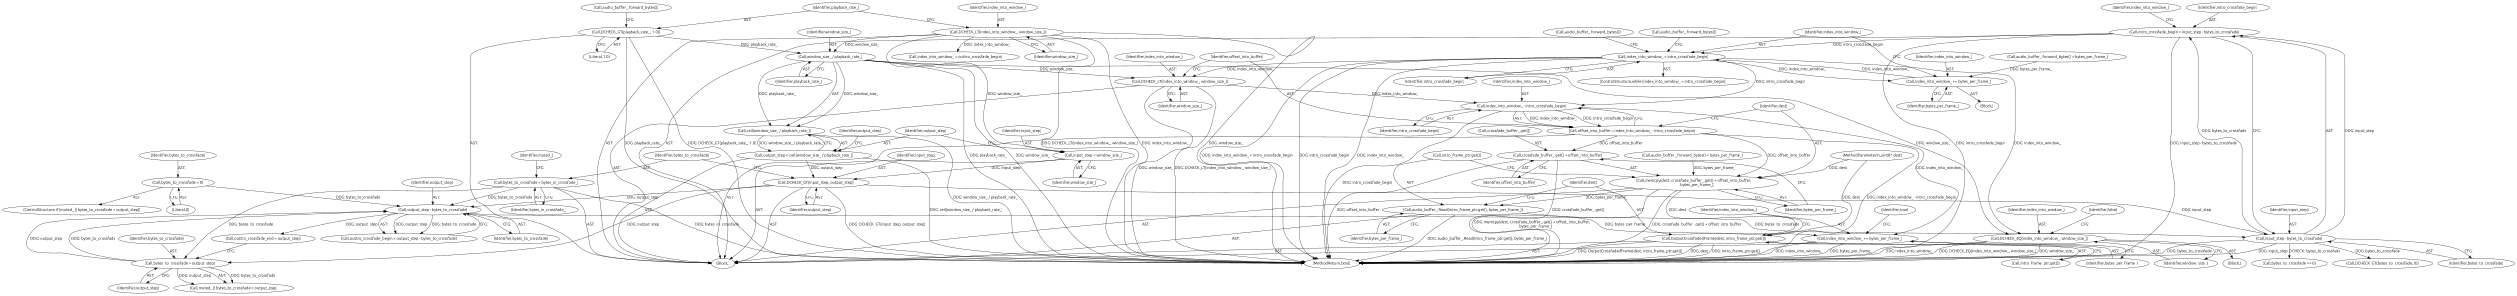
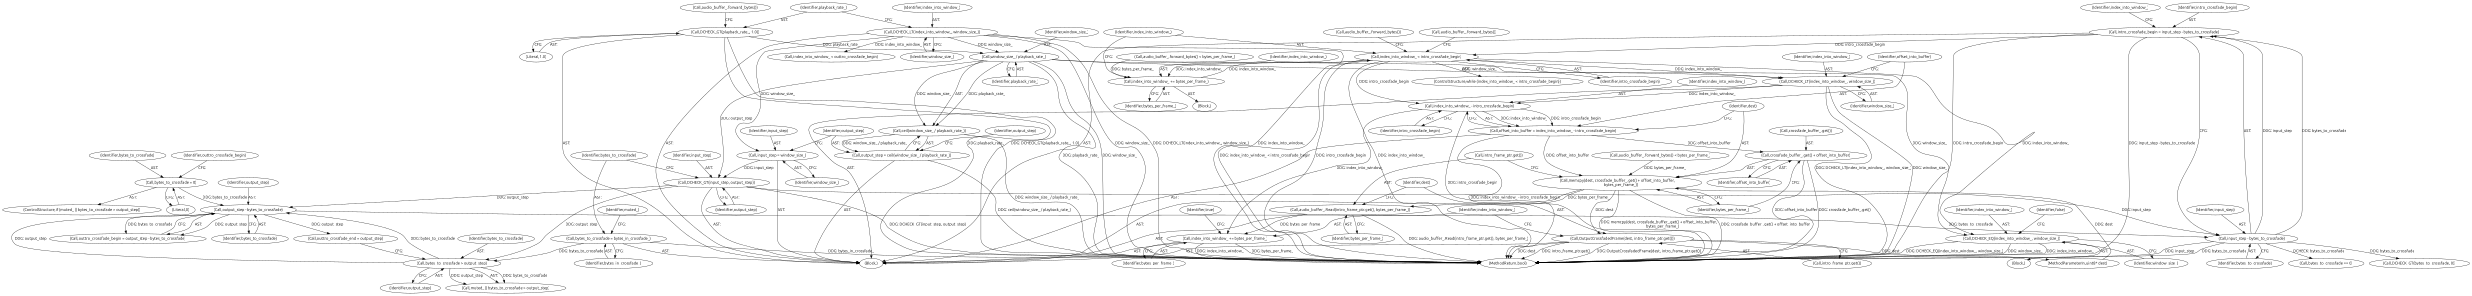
node "(Identifier,outtro_crossfade_begin)": added
edge "(Call,output_step = ceil(window_size_ / playback_rate_))" -> "(Call,DCHECK_GT(input_step, output_step))": now "(Call,window_size_ / playback_rate_)" -> "(Call,DCHECK_GT(input_step, output_step))"
edge "(Call,bytes_to_crossfade = bytes_in_crossfade_)" -> "(Call,output_step - bytes_to_crossfade)": removed, label "DDG: bytes_to_crossfade"
edge "(MethodParameterIn,uint8* dest)" -> "(Call,OutputCrossfadedFrame(dest, intro_frame_ptr.get()))": reversed
